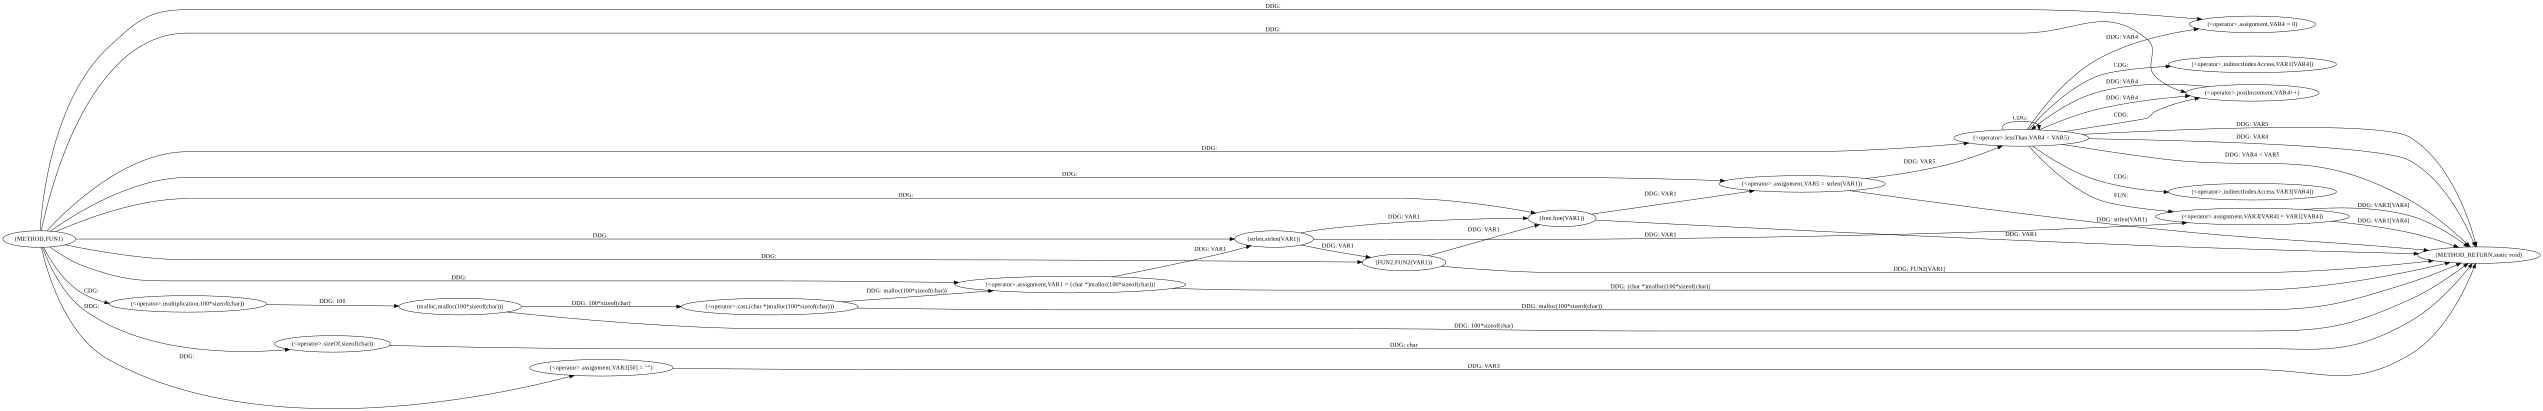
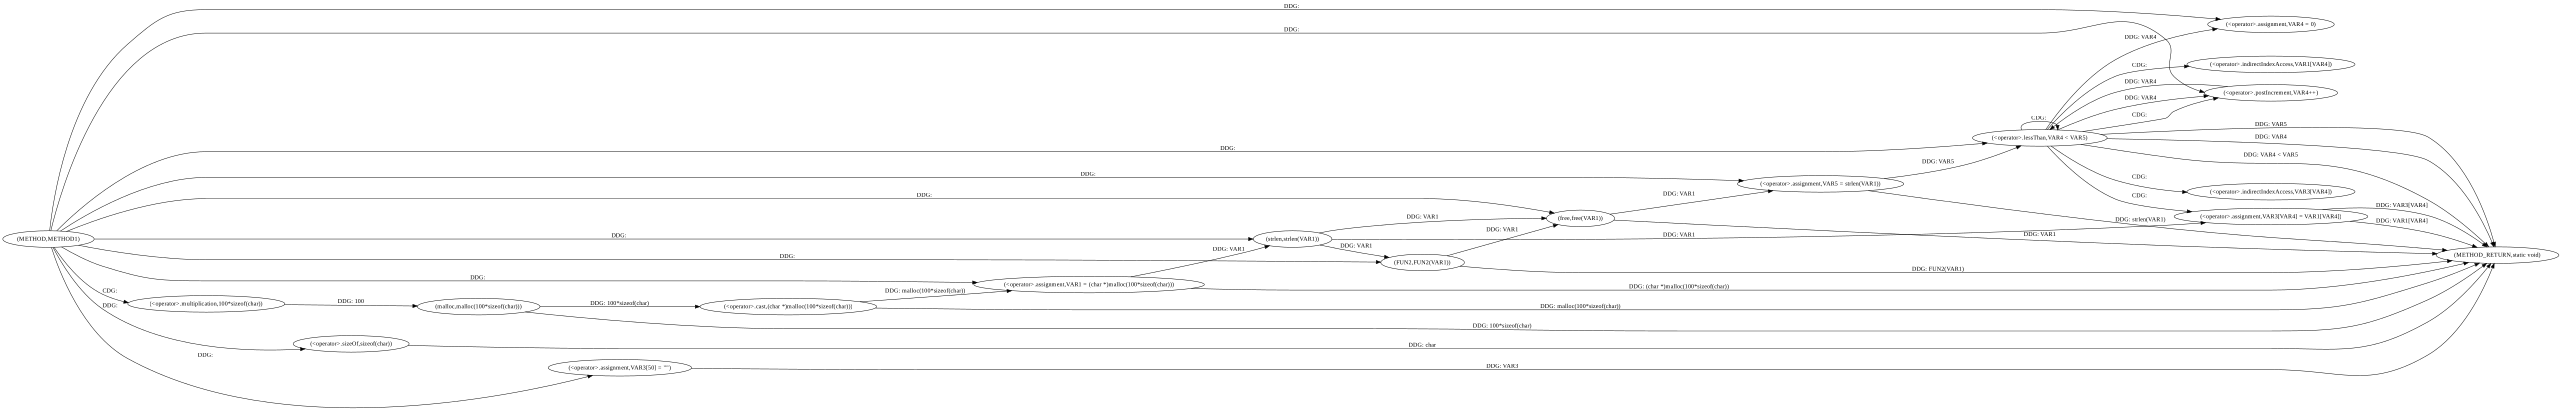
edge "(<operator>.lessThan,VAR4 < VAR5)" -> "(<operator>.assignment,VAR3[VAR4] = VAR1[VAR4])": label "FUN: " -> "CDG: "
node "(METHOD,FUN1)": label "(METHOD,FUN1)" -> "(METHOD,METHOD1)"
